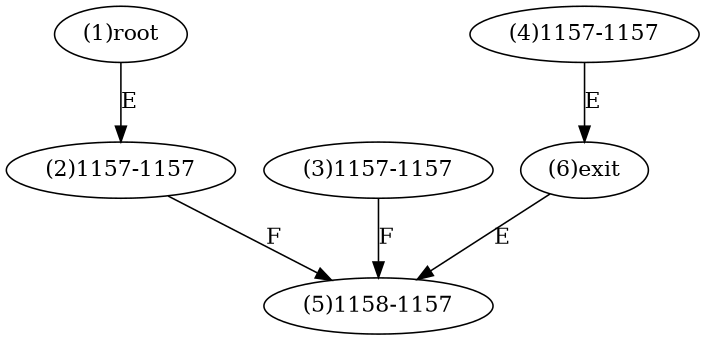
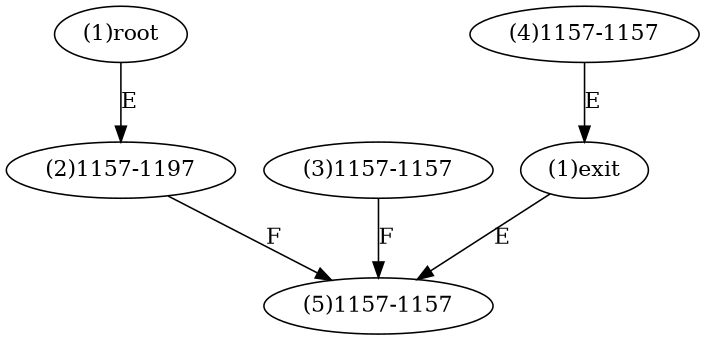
node "(2)1157-1157": label "(2)1157-1157" -> "(2)1157-1197"
node "(6)exit": label "(6)exit" -> "(1)exit"
node "(5)1158-1157": label "(5)1158-1157" -> "(5)1157-1157"
